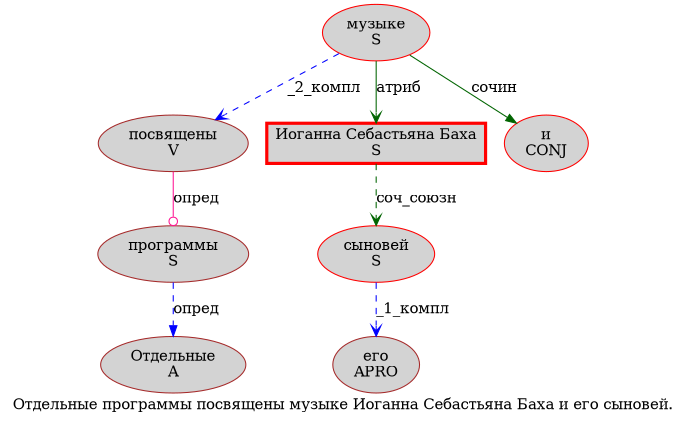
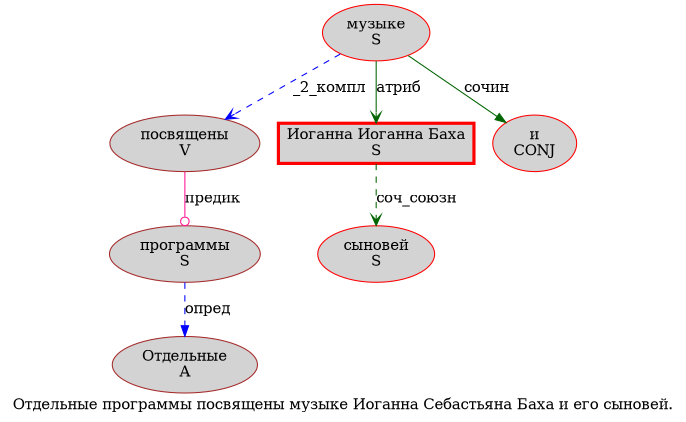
node "Иоганна Себастьяна Баха S": label "Иоганна Себастьяна Баха S" -> "Иоганна Иоганна Баха S"
edge "посвящены V" -> "программы S": label "опред" -> "предик"
node "его APRO": removed
